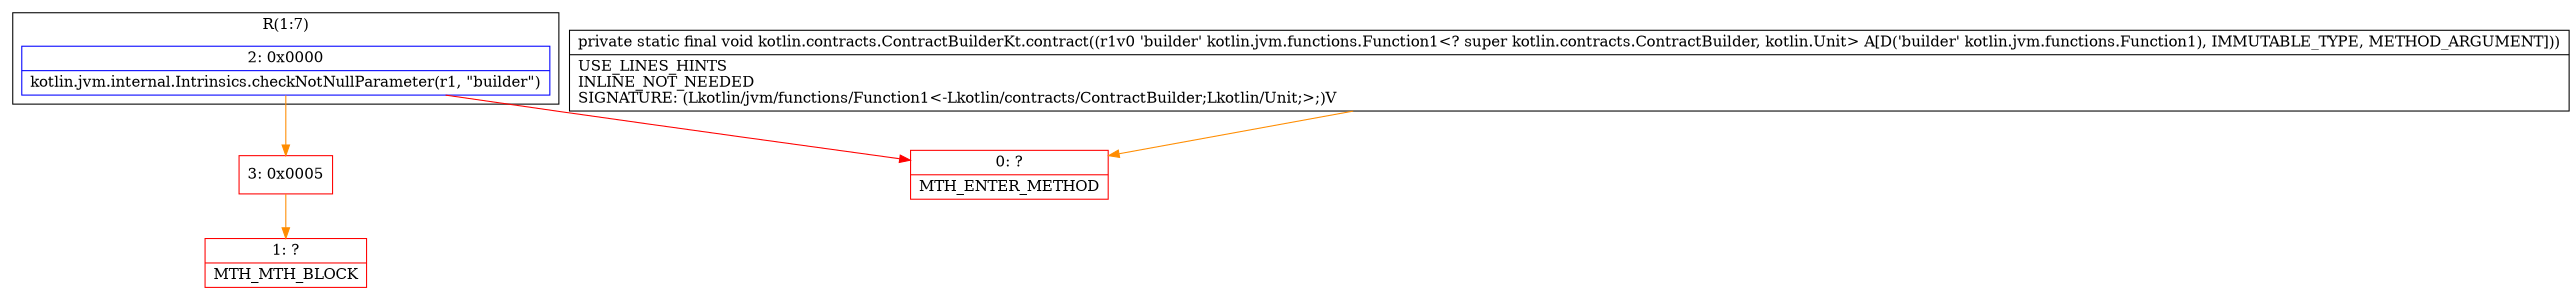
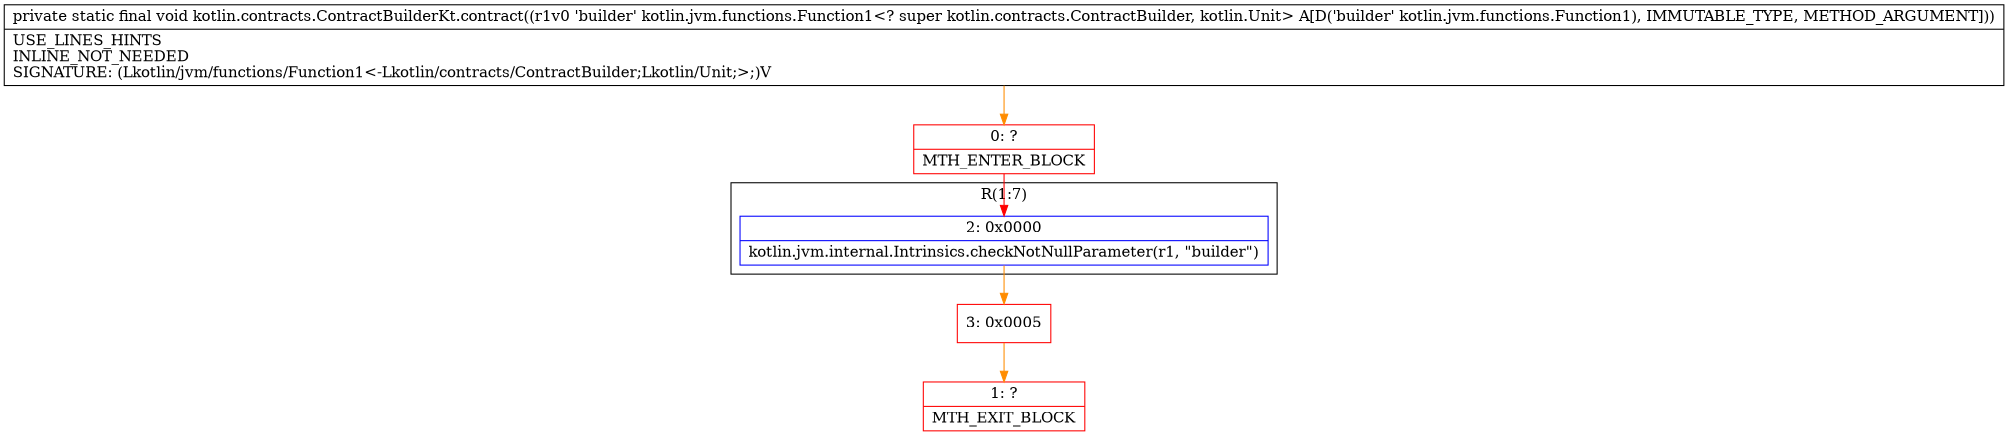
edge "2: 0x0000" -> "0: ?": reversed
node "0: ?": text "MTH_ENTER_METHOD" -> "MTH_ENTER_BLOCK"
node "1: ?": text "MTH_MTH_BLOCK" -> "MTH_EXIT_BLOCK"
